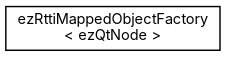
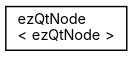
node "ezRttiMappedObjectFactory < ezQtNode >": label "ezRttiMappedObjectFactory < ezQtNode >" -> "ezQtNode < ezQtNode >"
